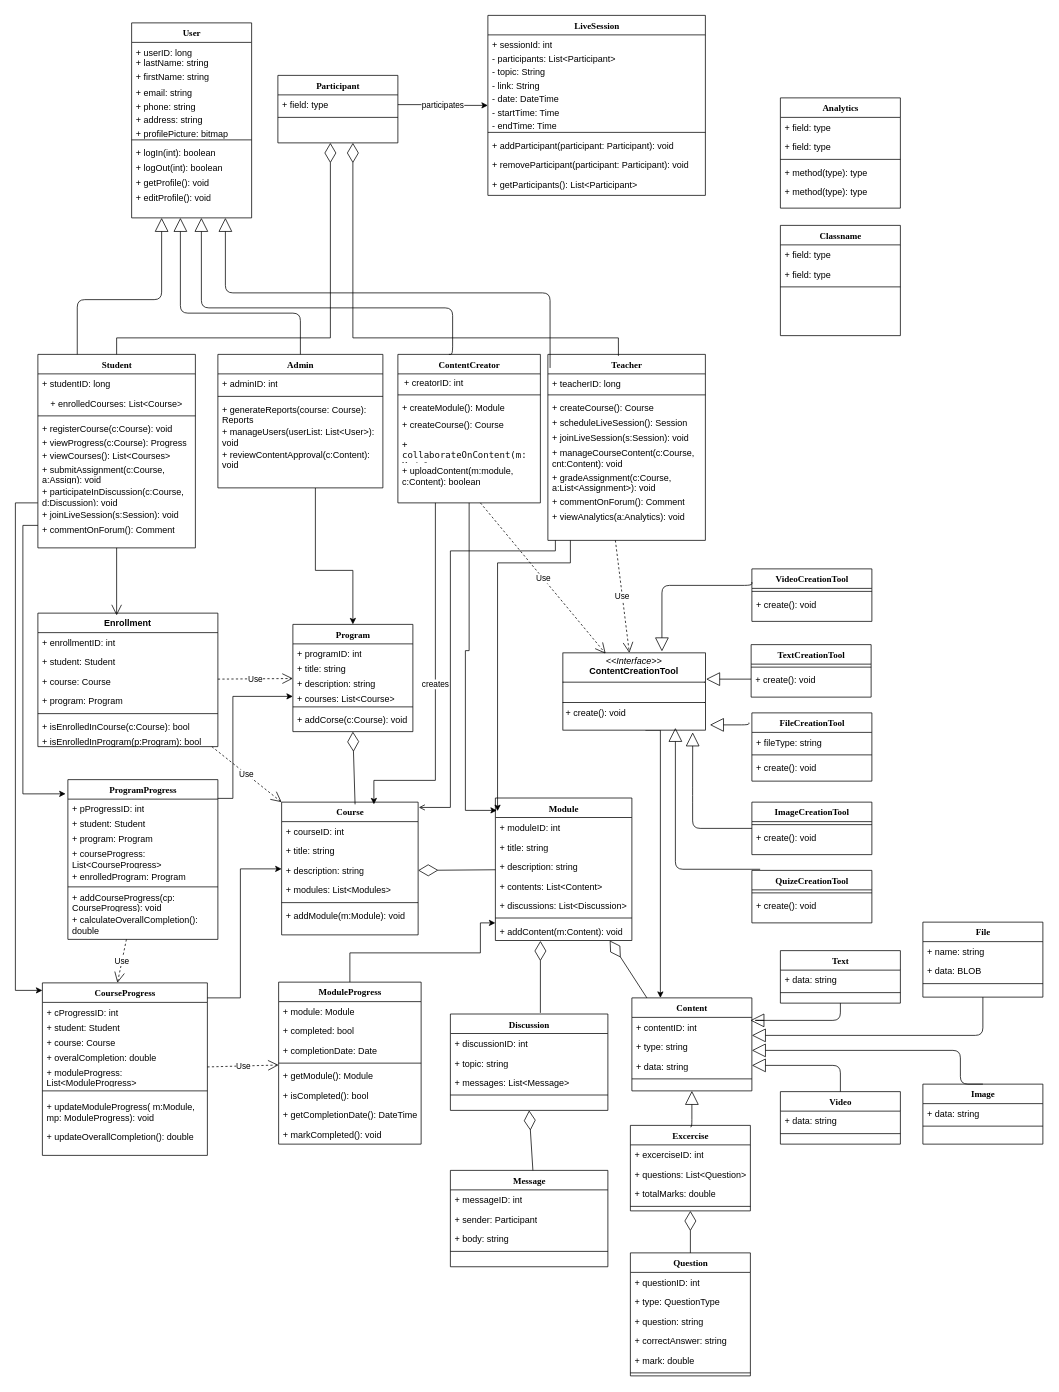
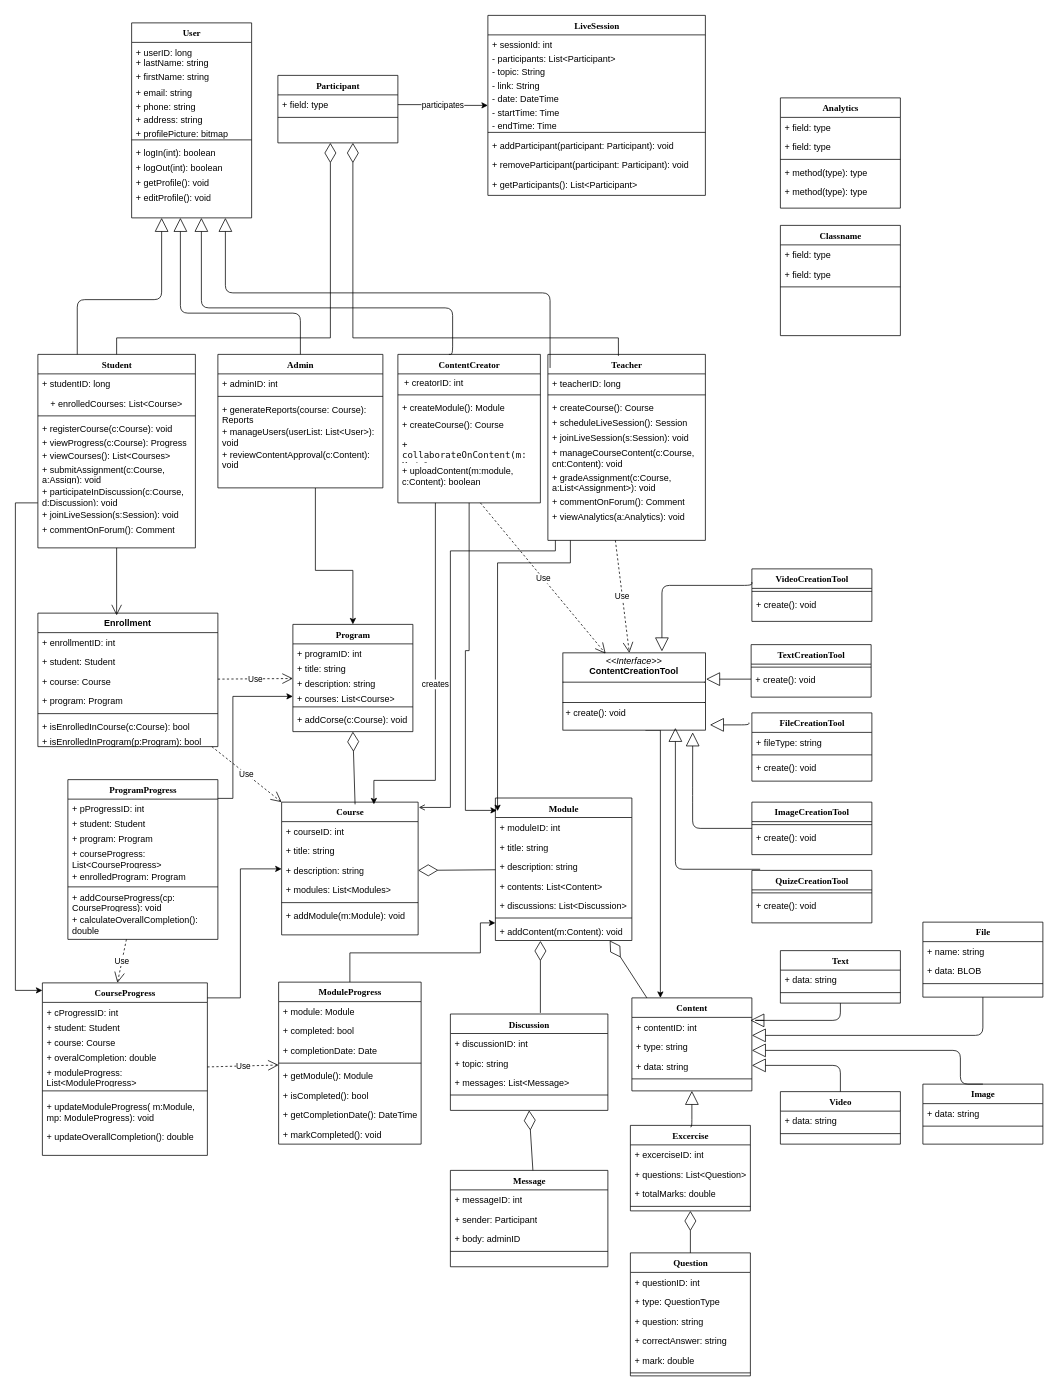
edge "Student" -> "ProgramProgress": removed
node "+ body: string": label "+ body: string" -> "+ body: adminID"
